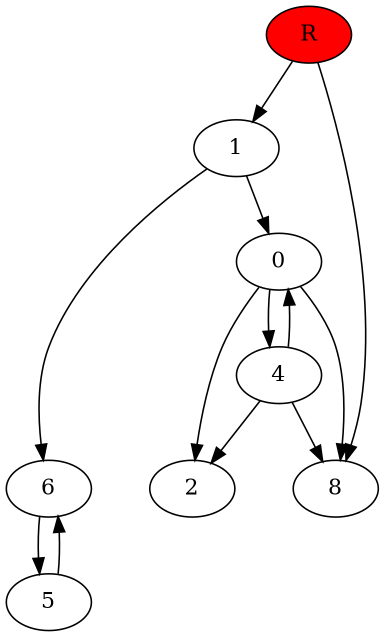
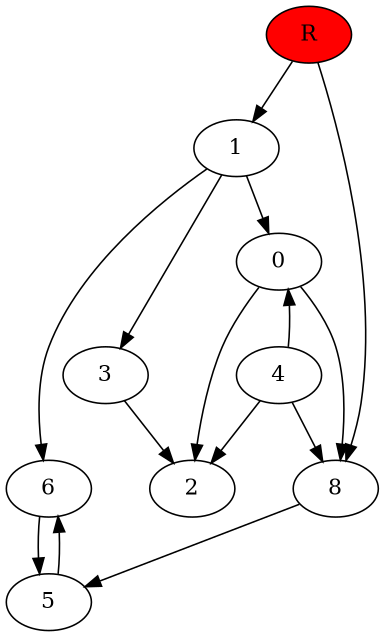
edge "0" -> "4": removed
node "3": added
edge "8" -> "5": added
